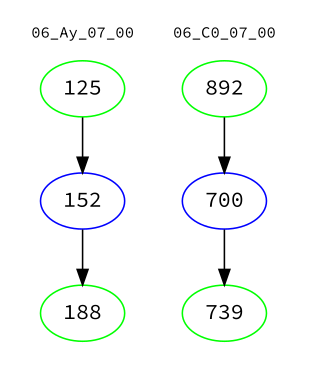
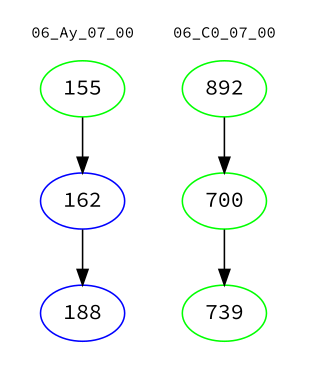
node "125": label "125" -> "155"
node "152": label "152" -> "162"
node "700": color blue -> green
node "188": color green -> blue
